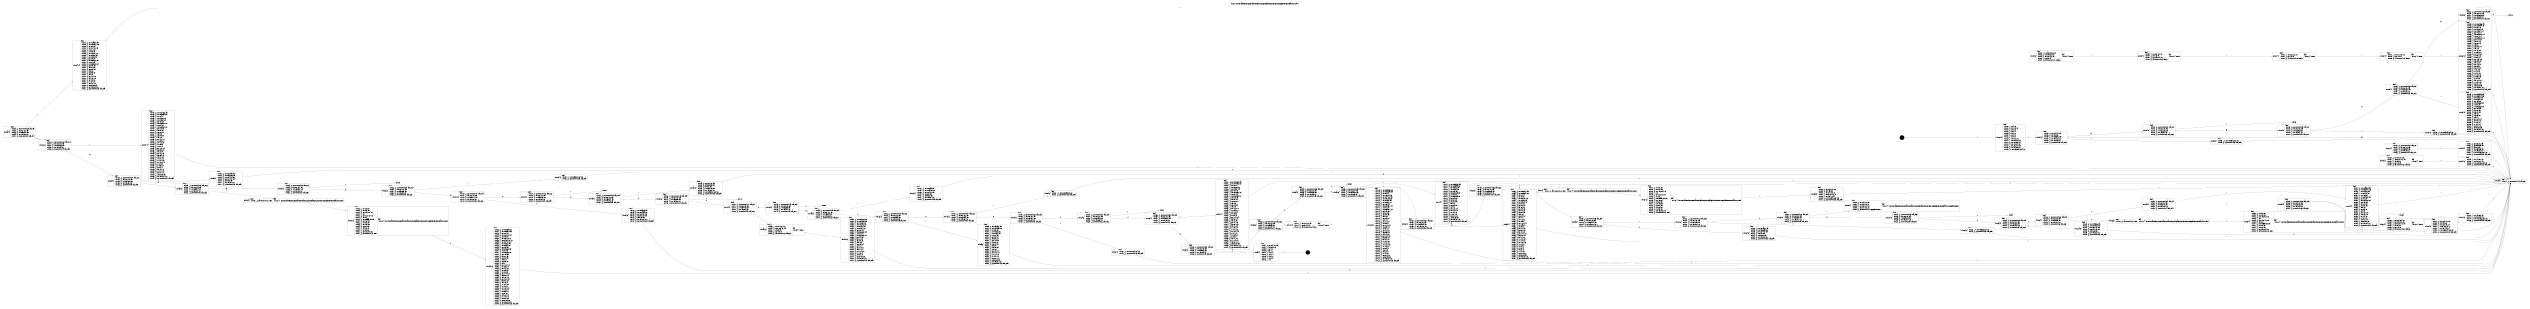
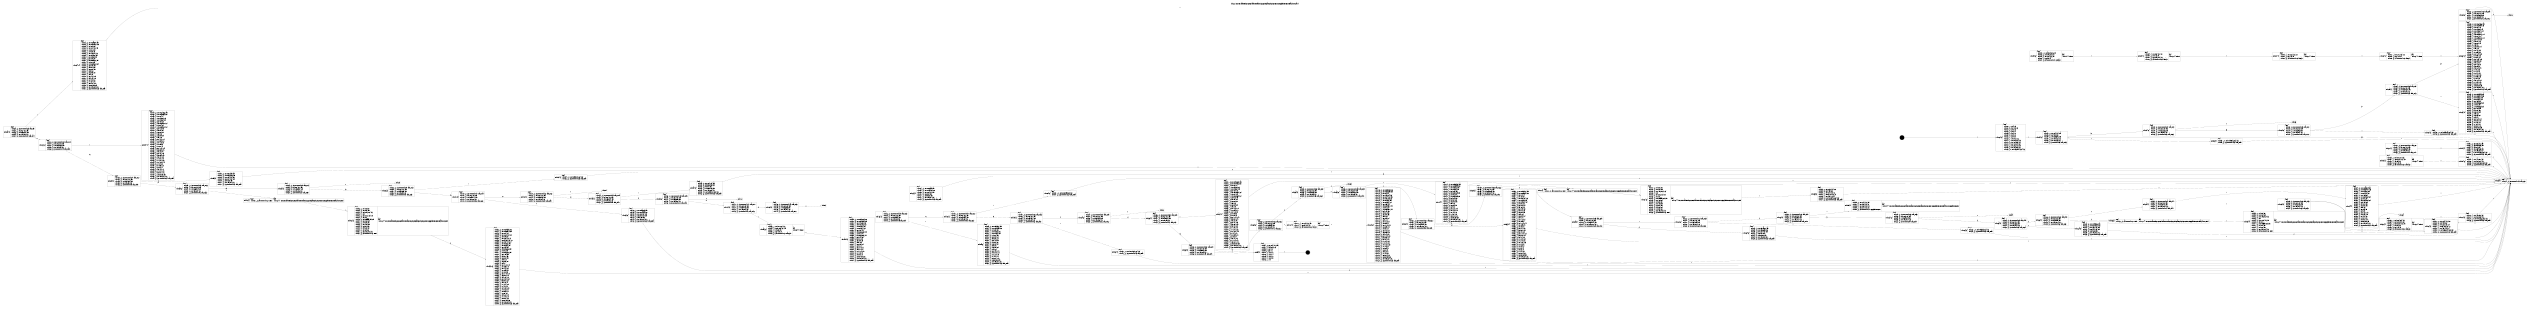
edge "0x4012ea [28]" -> "0x401306 [28]": now "0x4012ea [28]" -> "0x401e33 [154]"
node "0x4014aa [28]": removed
